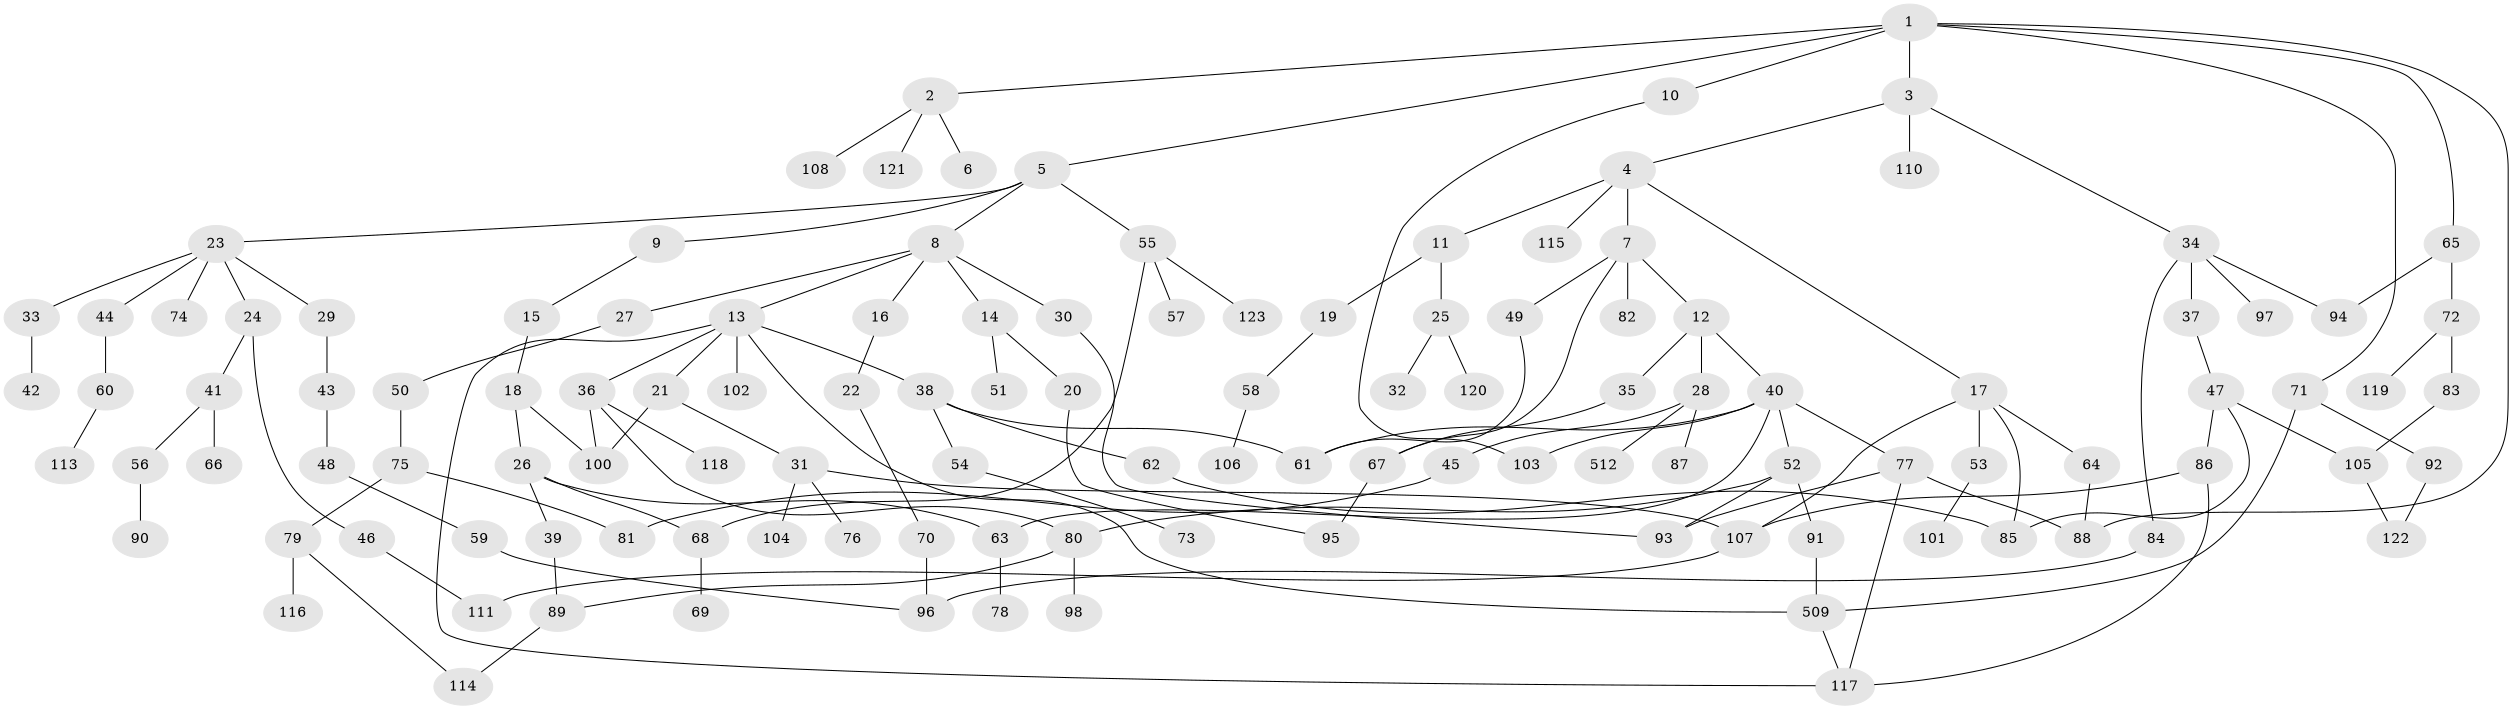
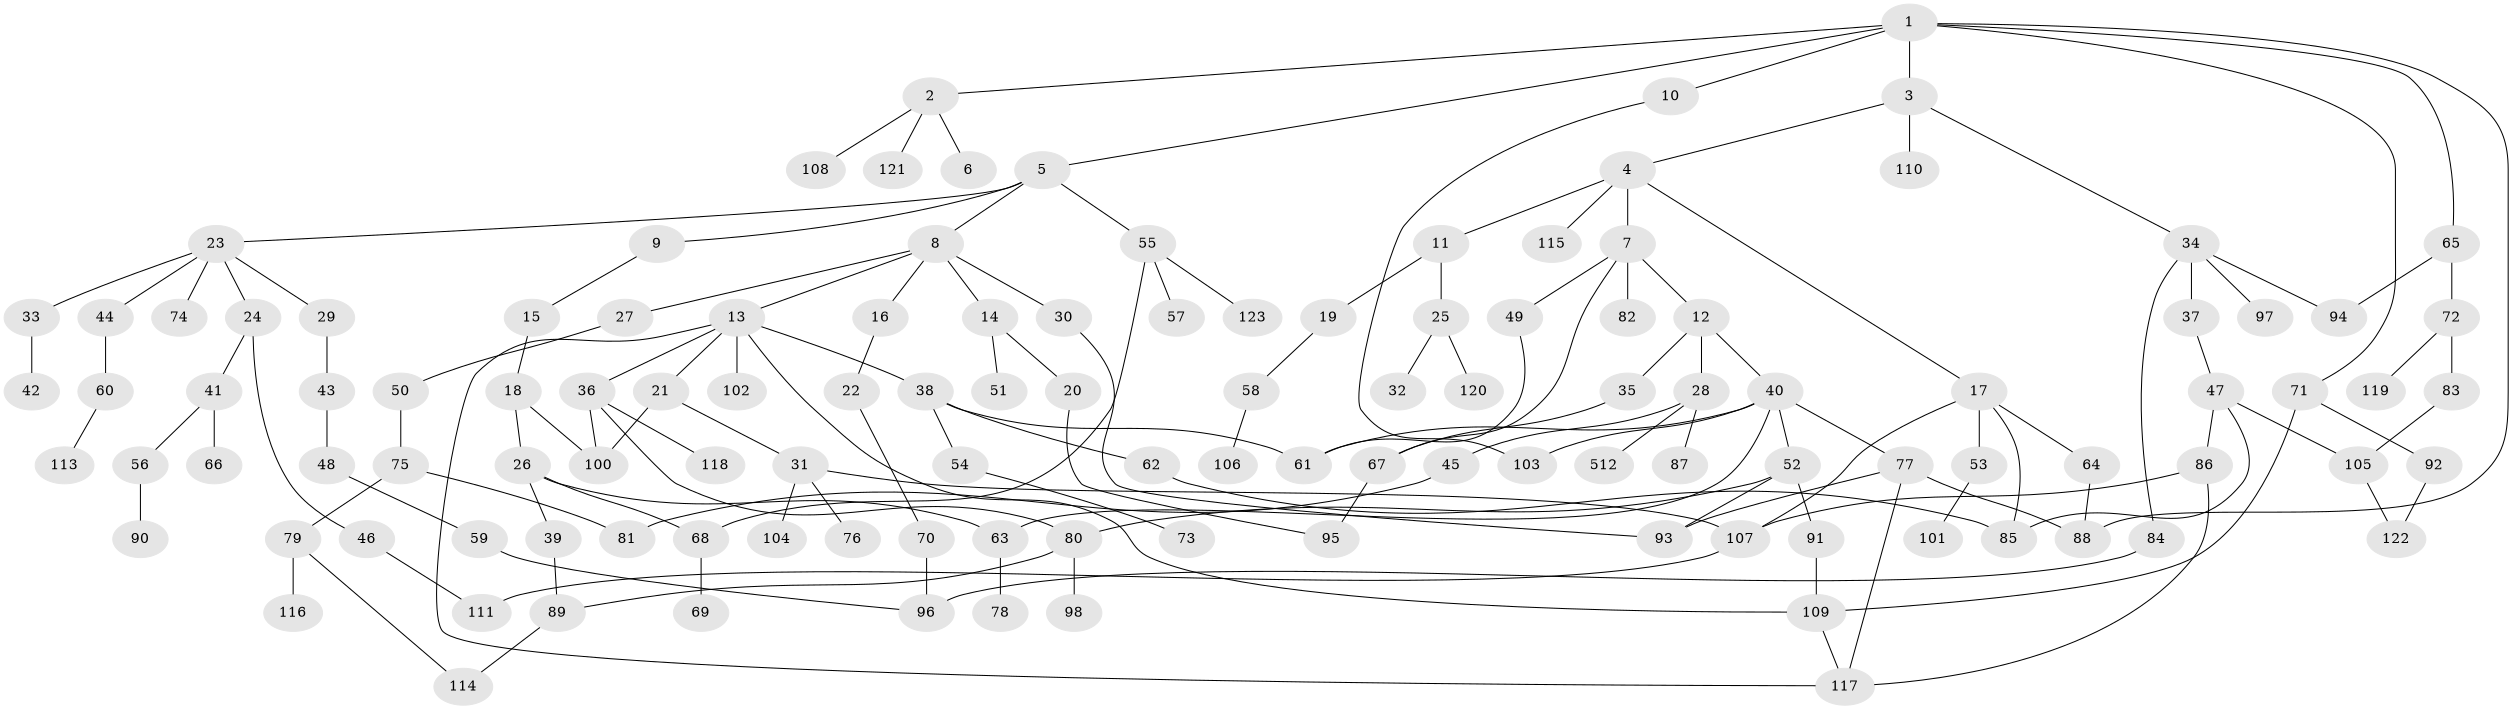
node "509": label "509" -> "109"
